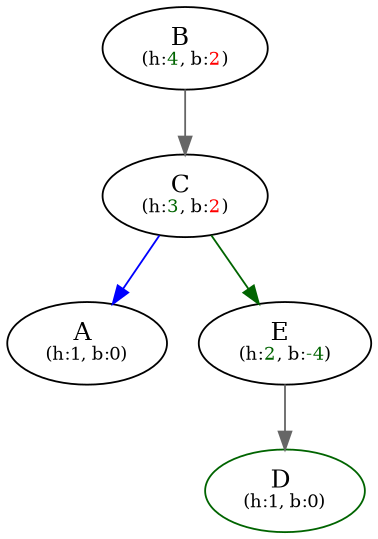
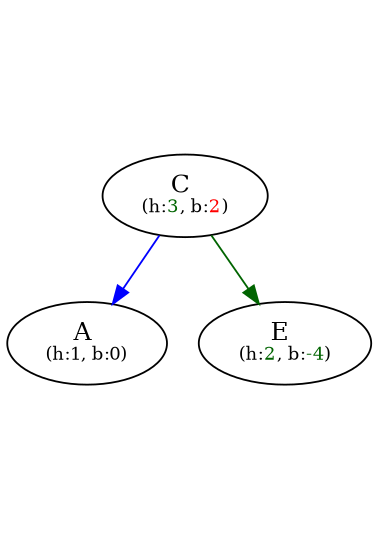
node "B": removed
node "D": removed
